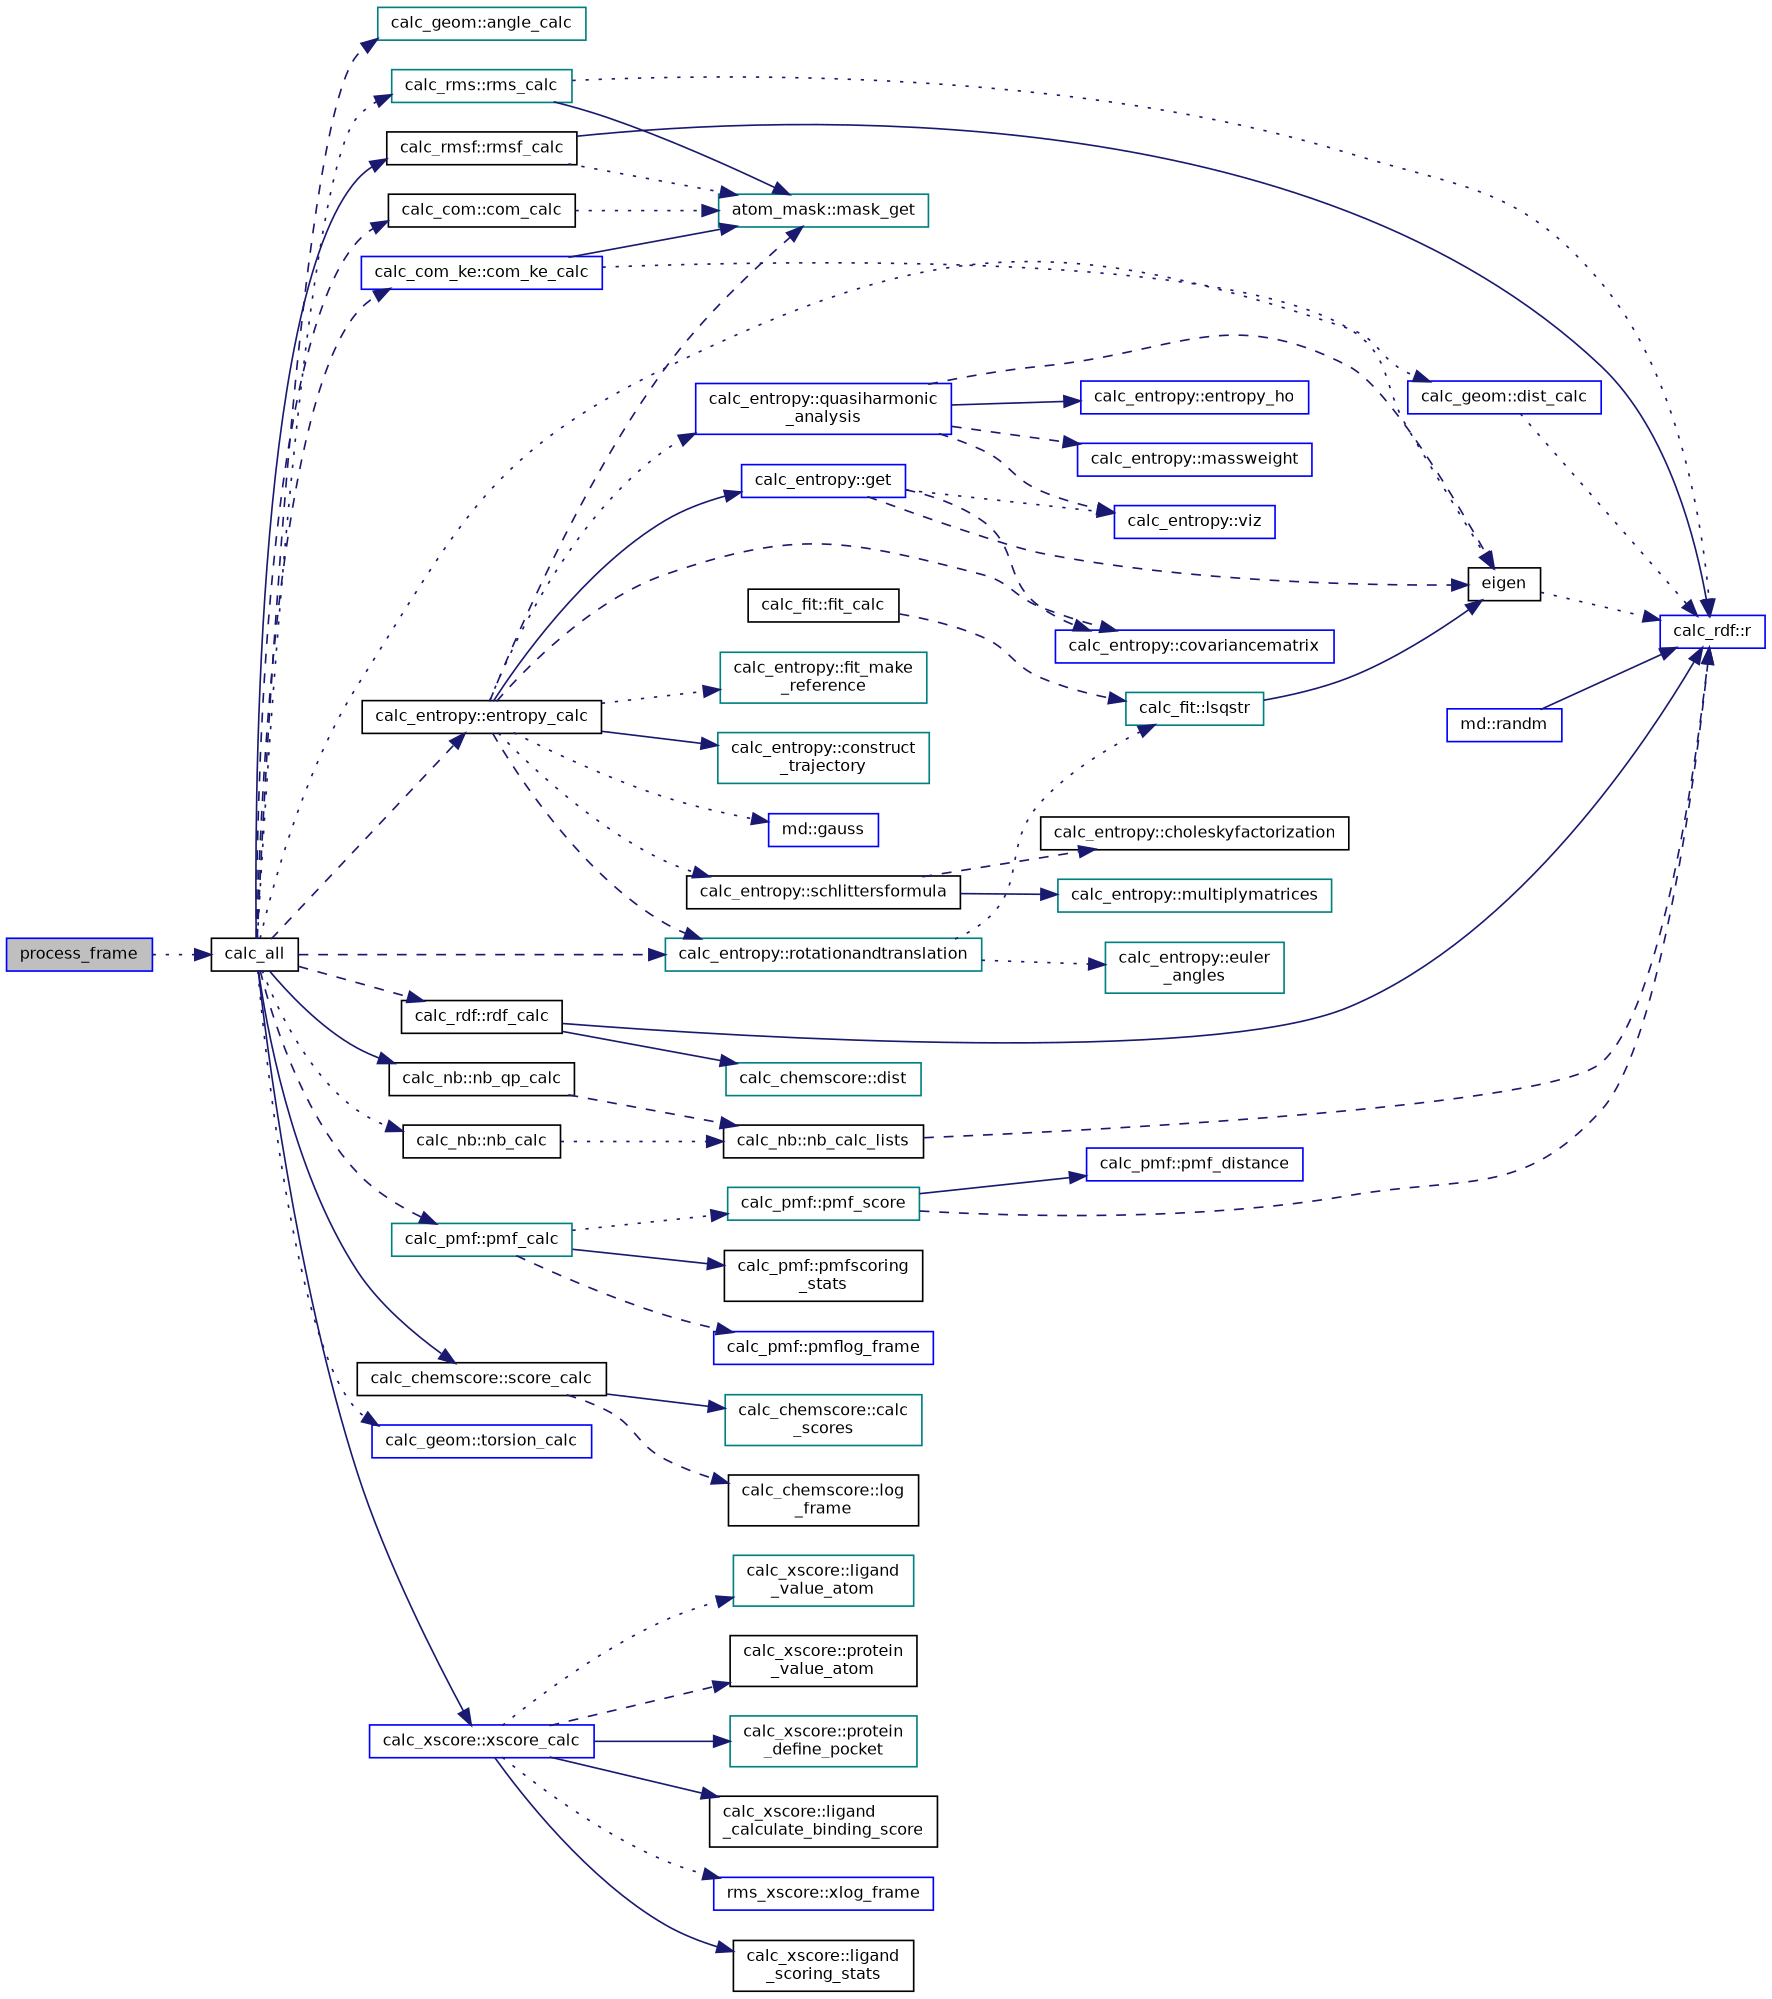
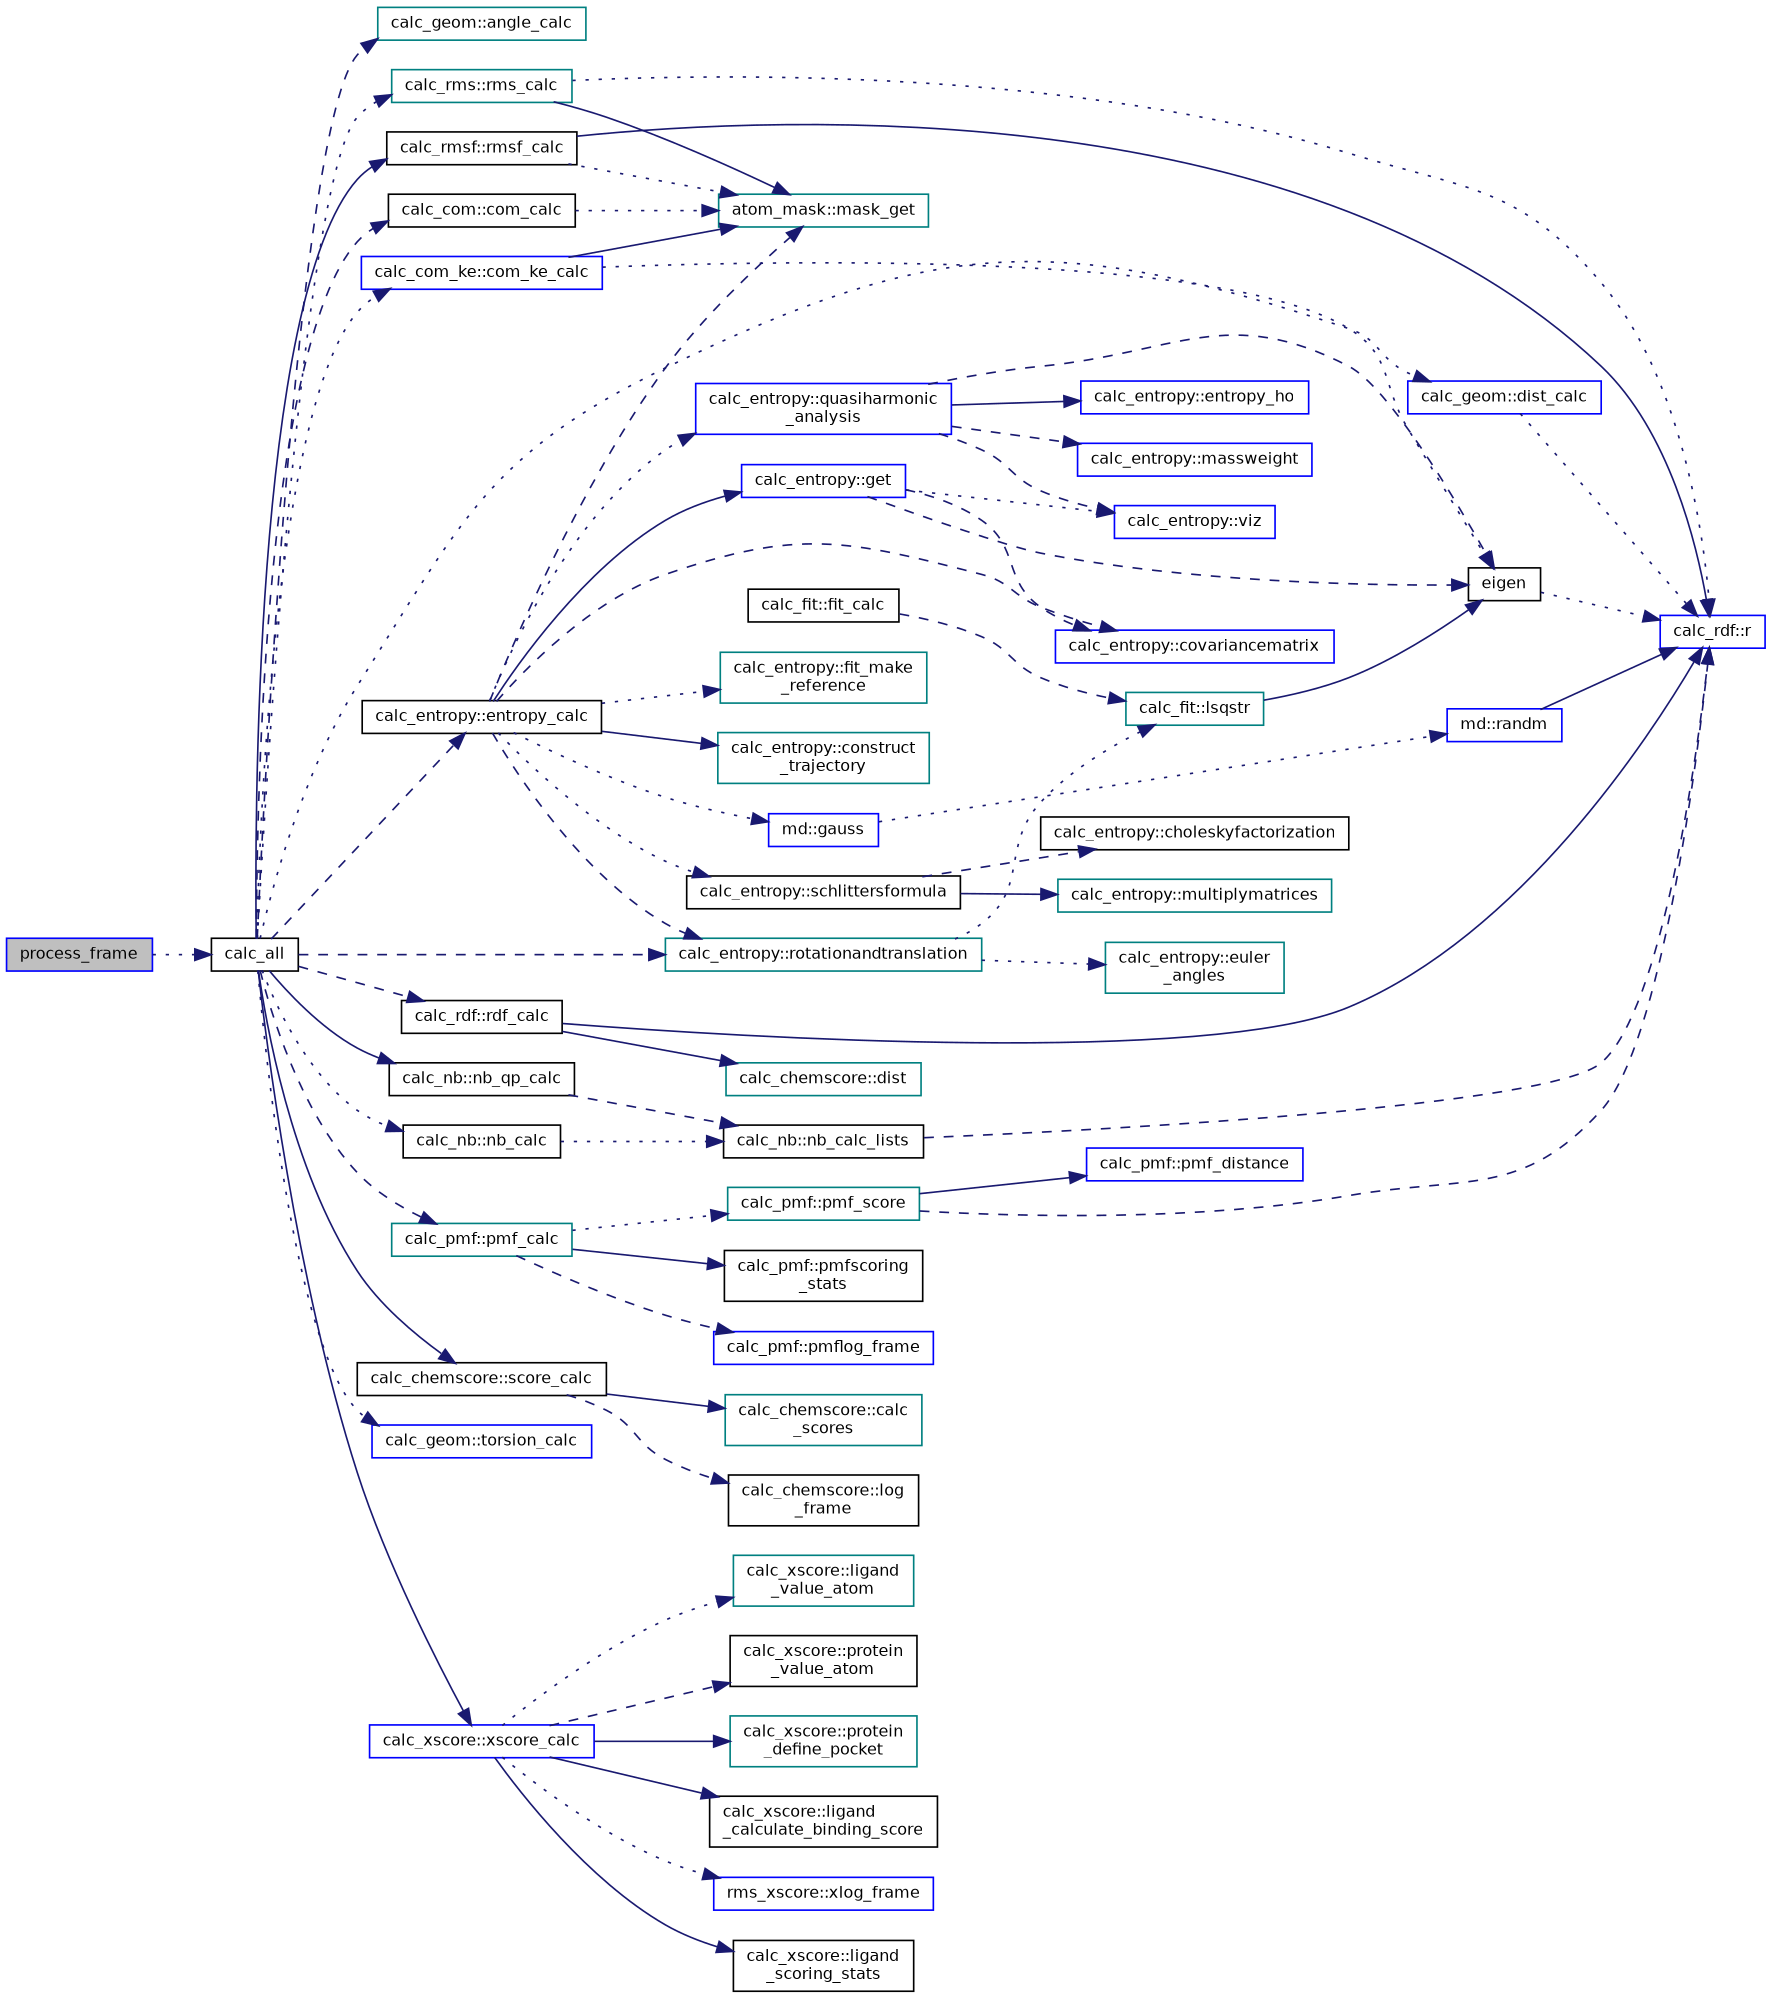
edge "calc_all" -> "calc_com_ke::com_ke_calc": style dashed -> dotted
edge "md::gauss" -> "md::randm": added
